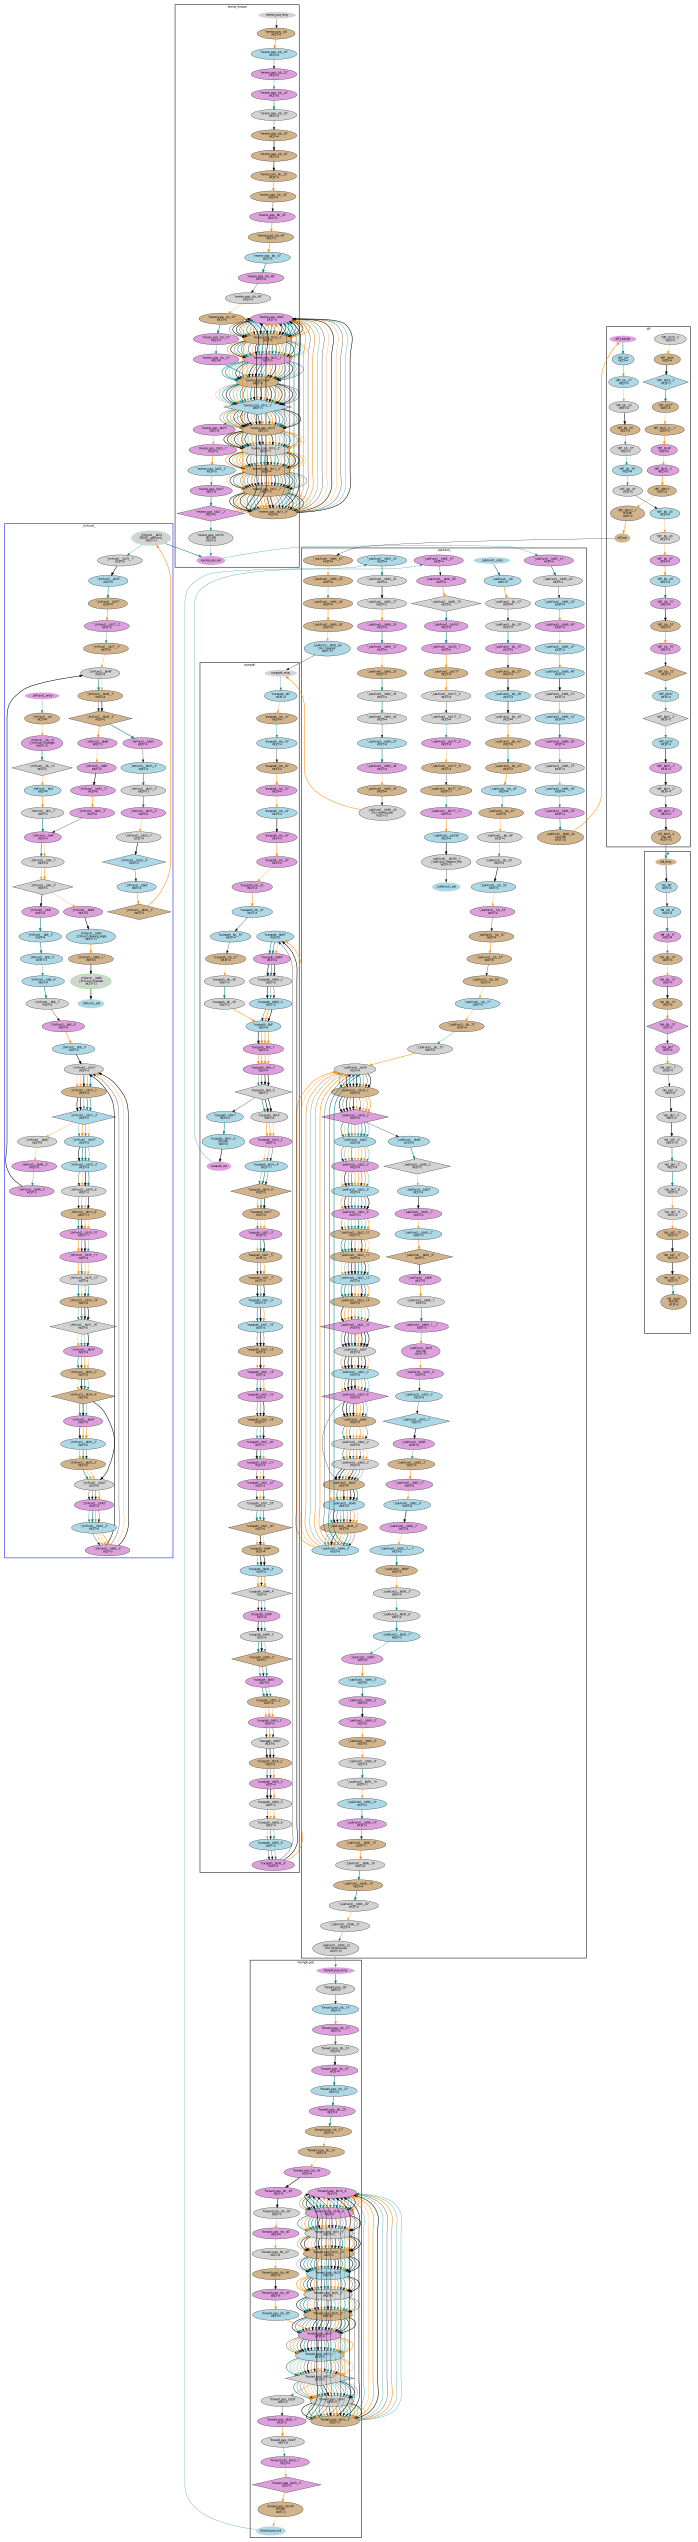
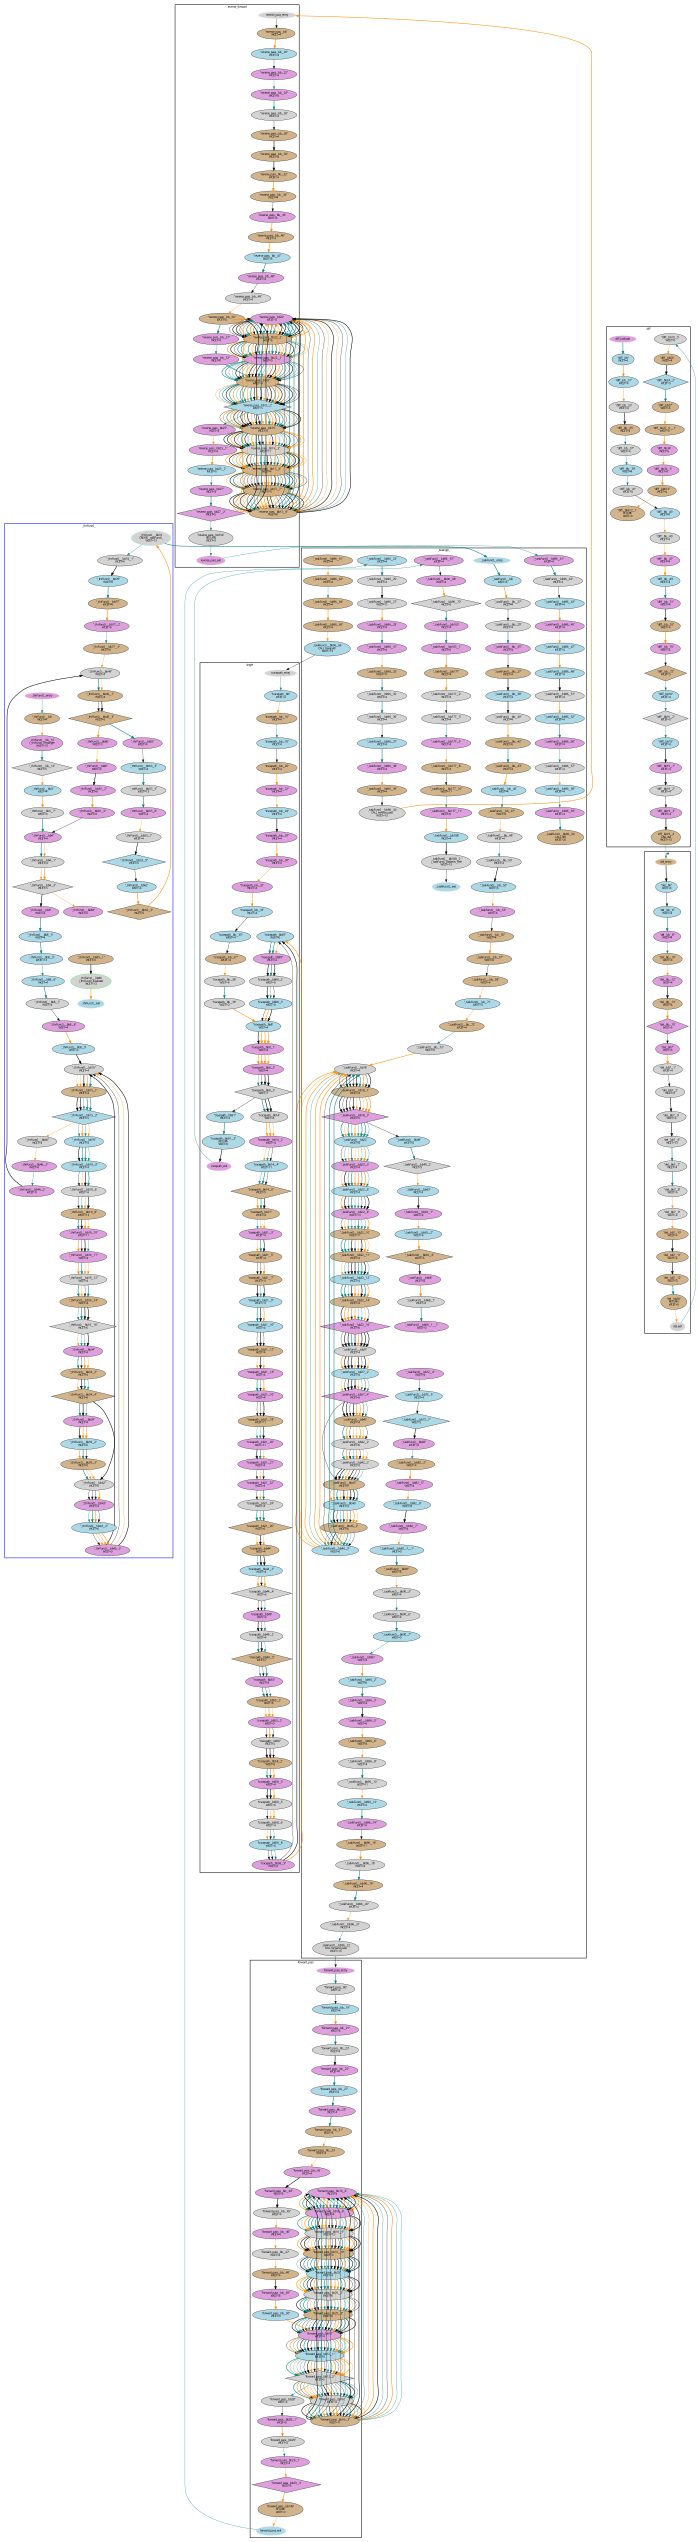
node "diff_exit": removed
edge "_thrFunc0___bb74 CREATE _taskFunc0_ WCET=13" -> "reverse_pass_exit": now "_thrFunc0___bb74 CREATE _taskFunc0_ WCET=13" -> "_taskFunc0__entry"
cluster "_taskFunc0_": label "_taskFunc0_" -> "_leaving0_"
edge "_taskFunc0___bb96__60 CALL diff WCET=25" -> "diff_taskwait": removed
cluster "tracepath": label "tracepath" -> "single"
edge "_taskFunc0___bb96__40 CALL reverse_pass WCET=13" -> "tracepath_entry": now "_taskFunc0___bb96__40 CALL reverse_pass WCET=13" -> "reverse_pass_entry"
edge "diff__bb19__4 CALL del WCET=13" -> "del_entry": style bold -> solid
node "_thrFunc0___bb85 (_thrFunc0_)leaving_single WCET=13": removed
edge "_thrFunc0___bb86 (_thrFunc0_)taskwait WCET=13" -> "_thrFunc0__exit": color black -> darkorange
node "del_exit": added
node "_taskFunc0___bb72 CALL log WCET=13": removed
edge "_taskFunc0___bb96__22 CALL forward_pass WCET=13" -> "forward_pass_entry": color teal -> black
cluster "mysingle_pass": label "mysingle_pass" -> "forward_pass"
